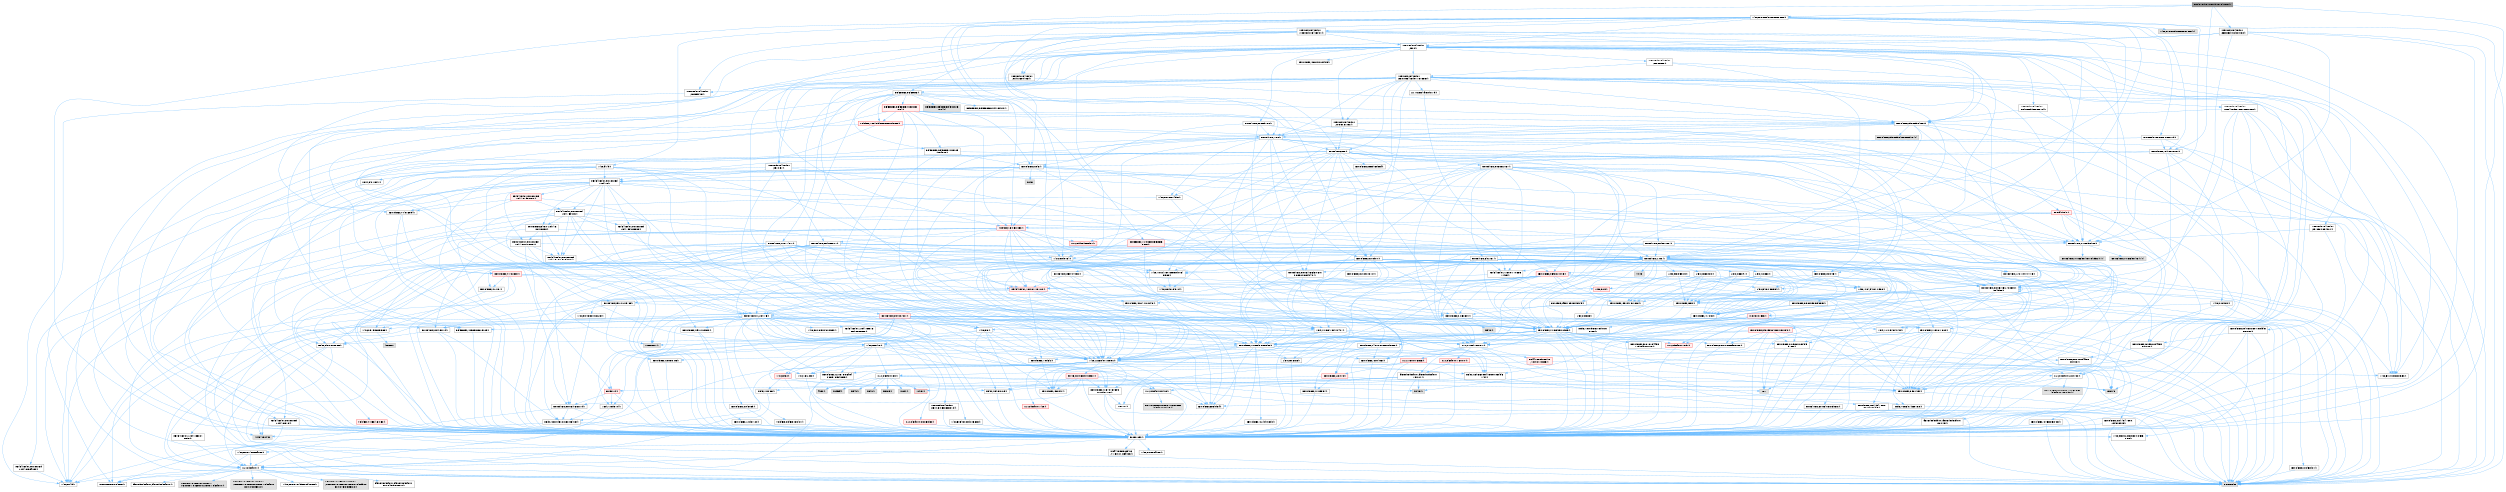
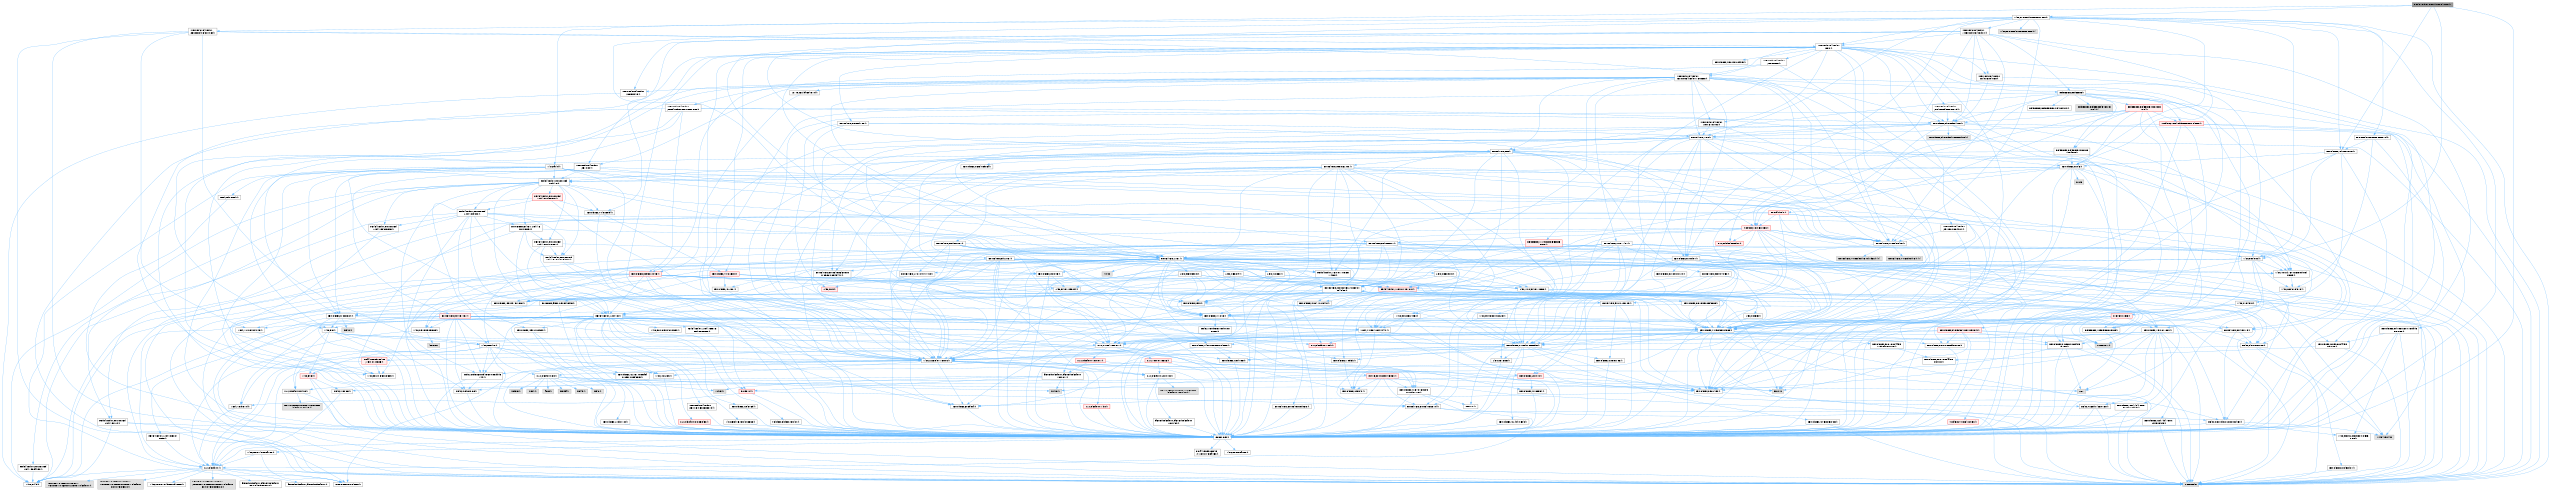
edge "Delegates/DelegateInstances Impl.h" -> "Templates/Requires.h": now "UObject/WeakObjectPtrTemplates.h" -> "Templates/Requires.h"
edge "Misc/StructBuilder.h" -> "Math/UnrealMathUtility.h": added
node "wchar.h": color red -> grey60
